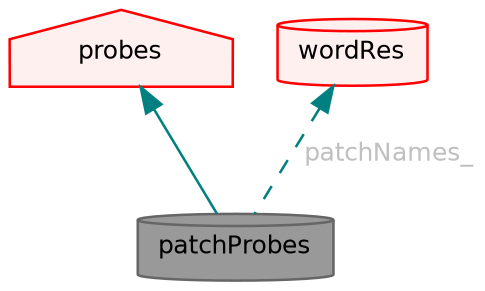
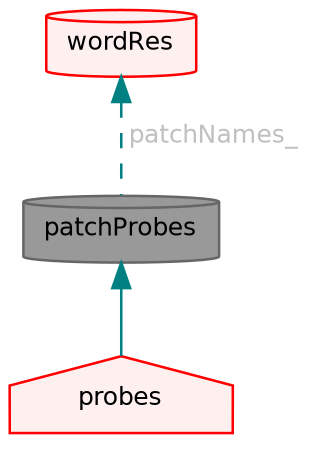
edge "patchProbes" -> "probes": reversed
